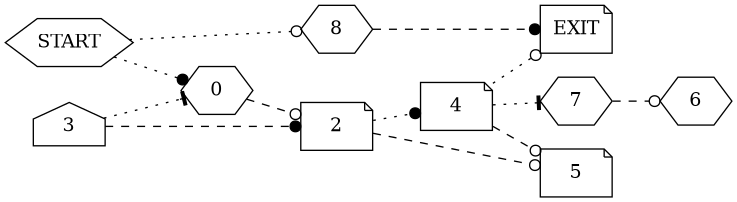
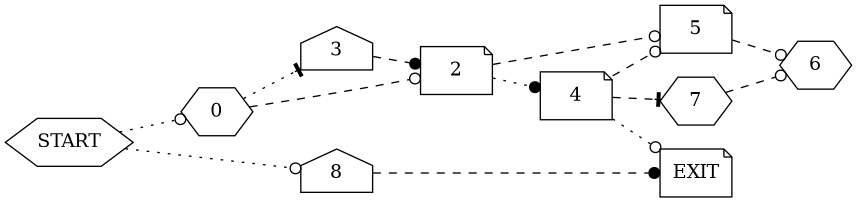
node "8": shape hexagon -> house
edge "5" -> "6": added
edge "START" -> "0": arrowhead dot -> odot
edge "4" -> "7": style dotted -> dashed
edge "3" -> "0": reversed
